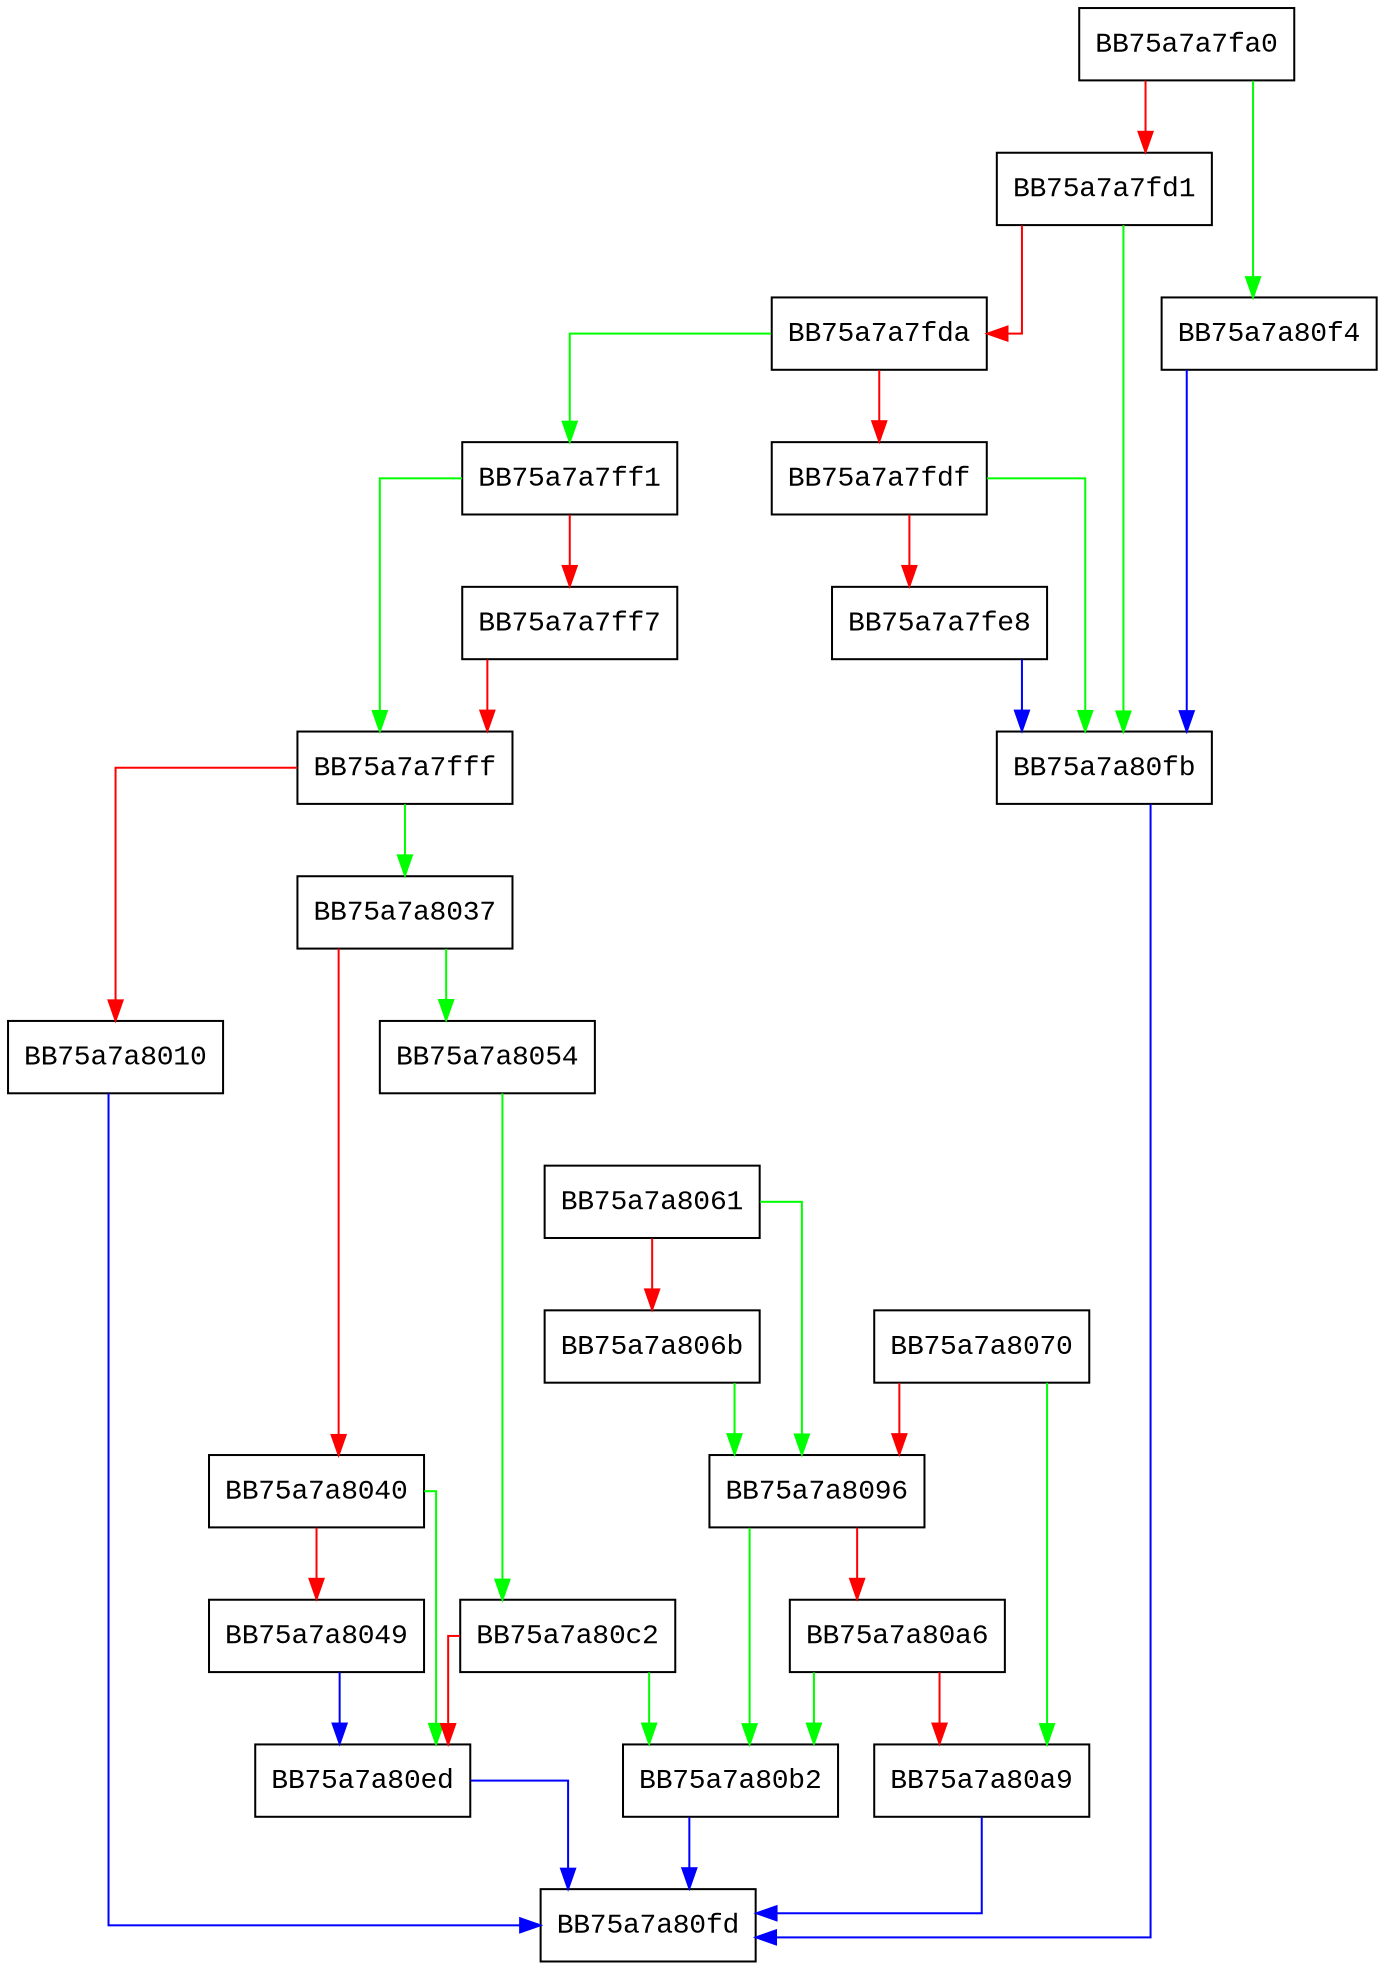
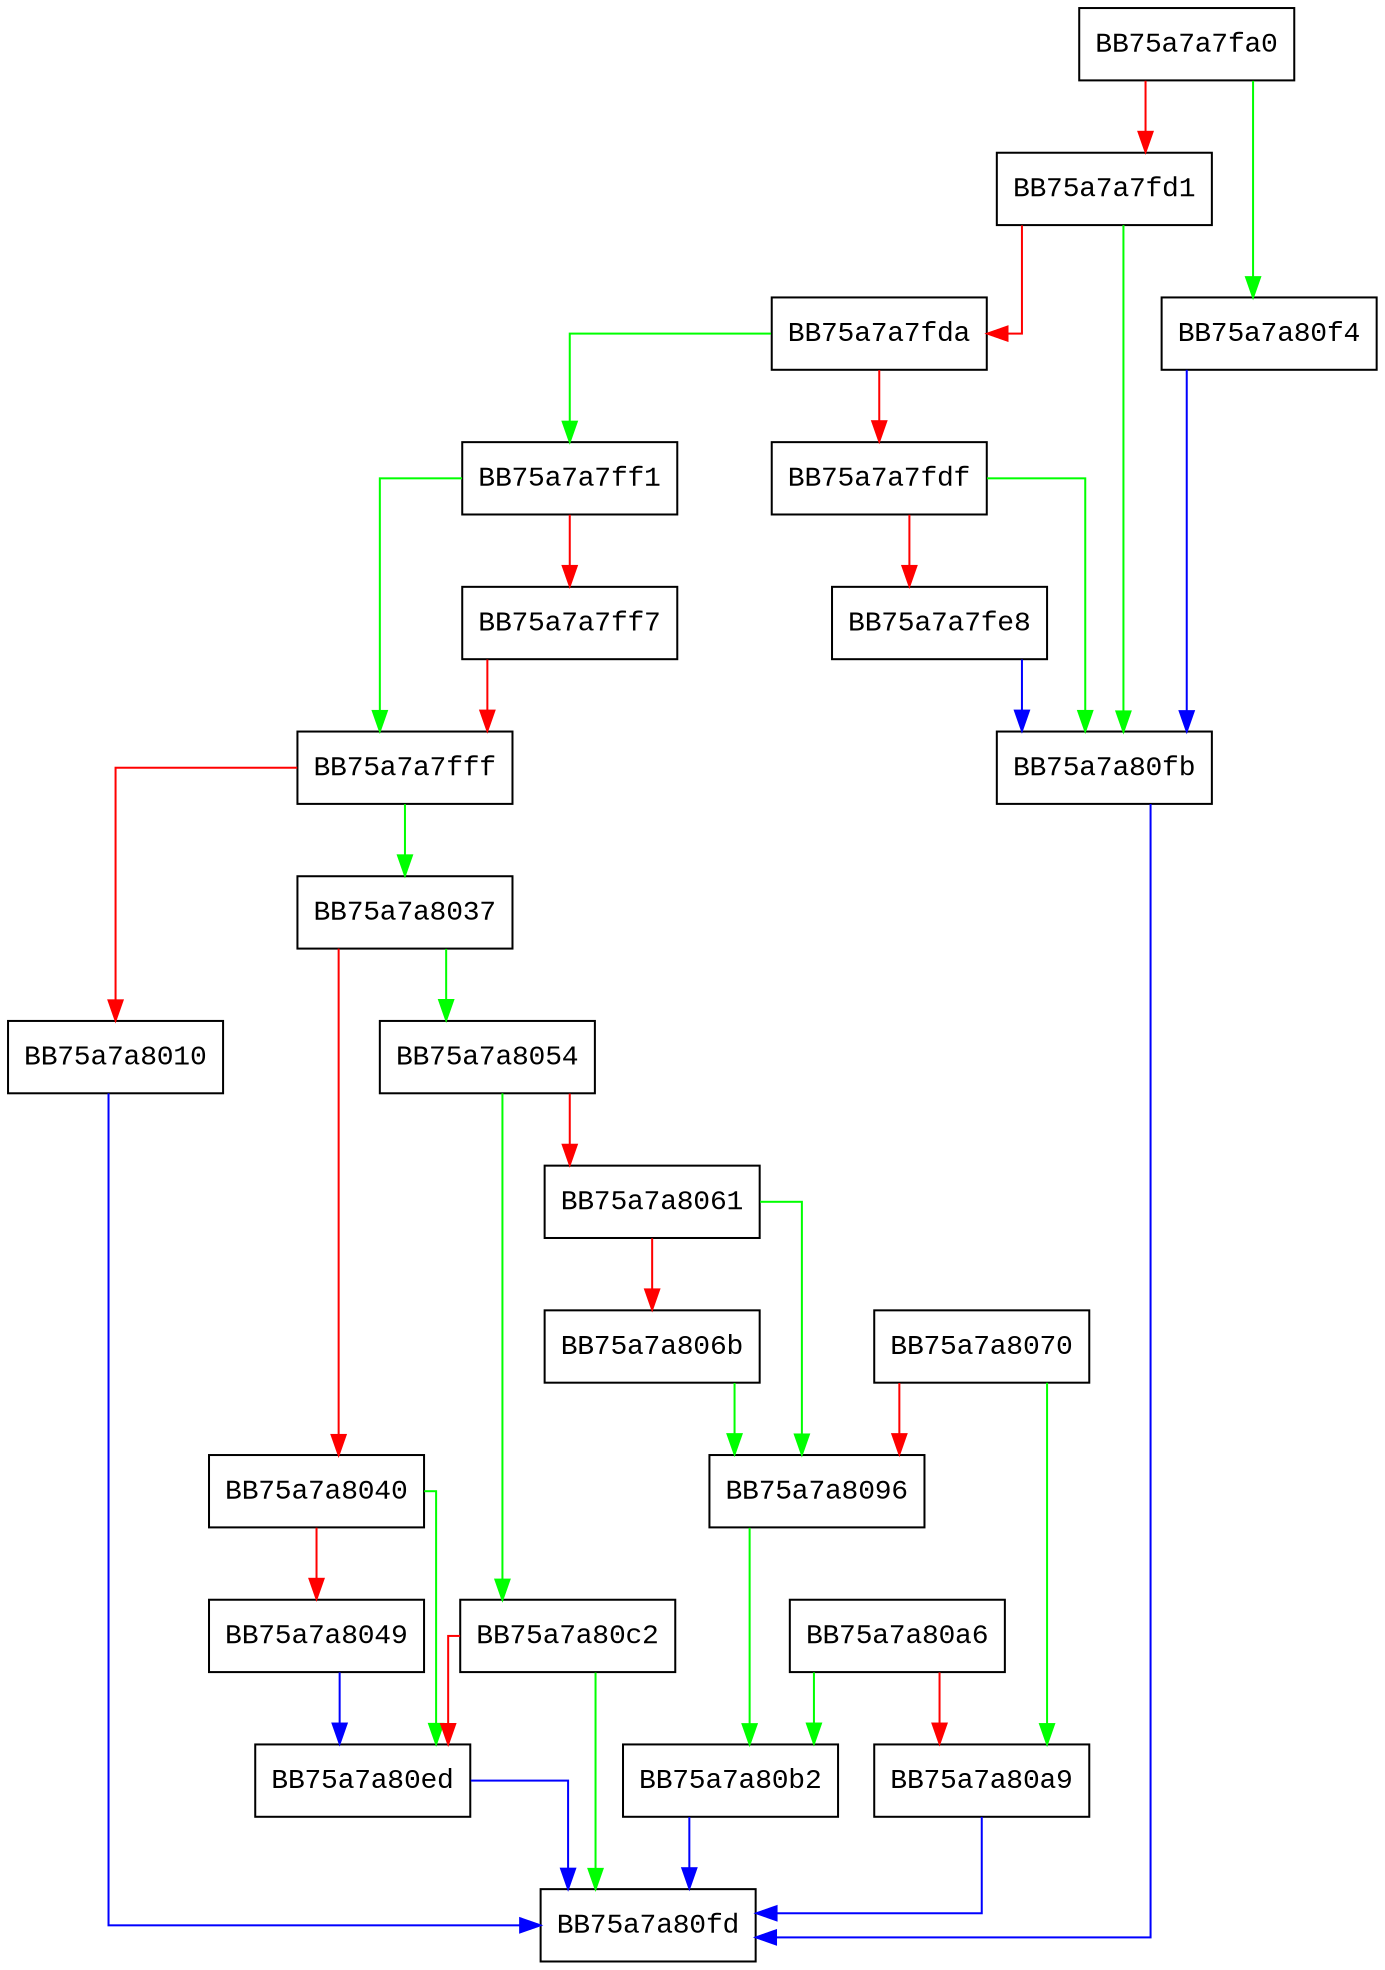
edge "BB75a7a8054" -> "BB75a7a8061": added
edge "BB75a7a8096" -> "BB75a7a80a6": removed
edge "BB75a7a80c2" -> "BB75a7a80b2": now "BB75a7a80c2" -> "BB75a7a80fd"
